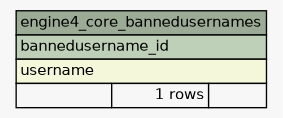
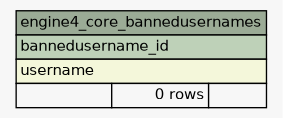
node "engine4_core_bannedusernames": text "1 rows" -> "0 rows"
